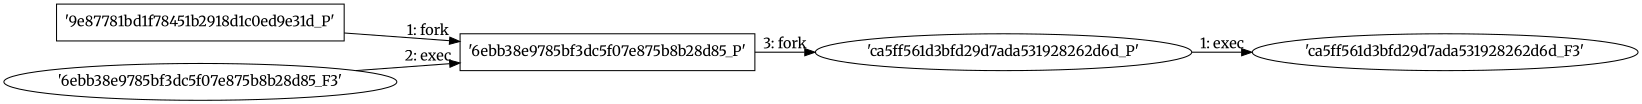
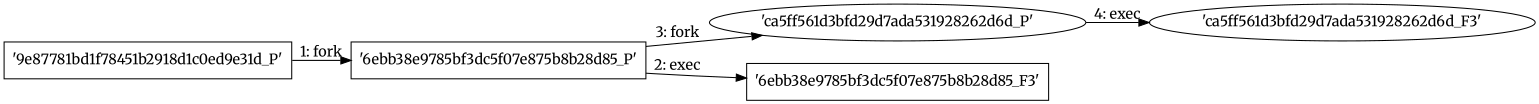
edge "'ca5ff561d3bfd29d7ada531928262d6d_P'" -> "'ca5ff561d3bfd29d7ada531928262d6d_F3'": label "1: exec" -> "4: exec"
edge "'6ebb38e9785bf3dc5f07e875b8b28d85_F3'" -> "'6ebb38e9785bf3dc5f07e875b8b28d85_P'": reversed
node "'6ebb38e9785bf3dc5f07e875b8b28d85_F3'": shape ellipse -> box
